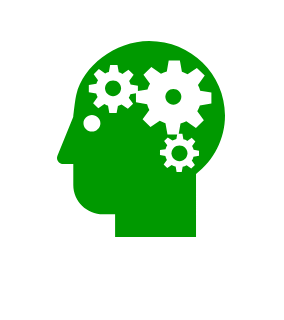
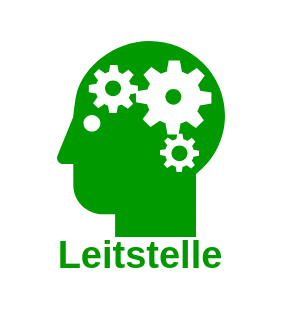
node "Leitstelle": added
